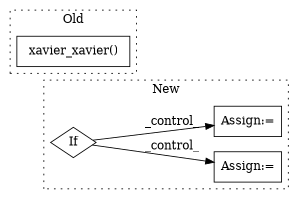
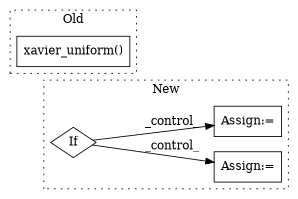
node "xavier_xavier()": label "xavier_xavier()" -> "xavier_uniform()"
